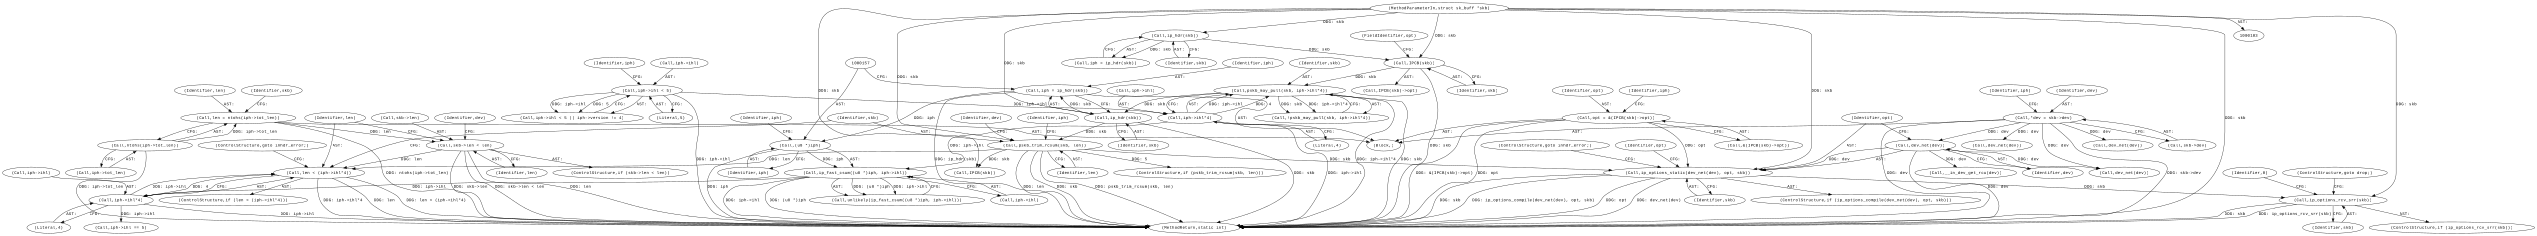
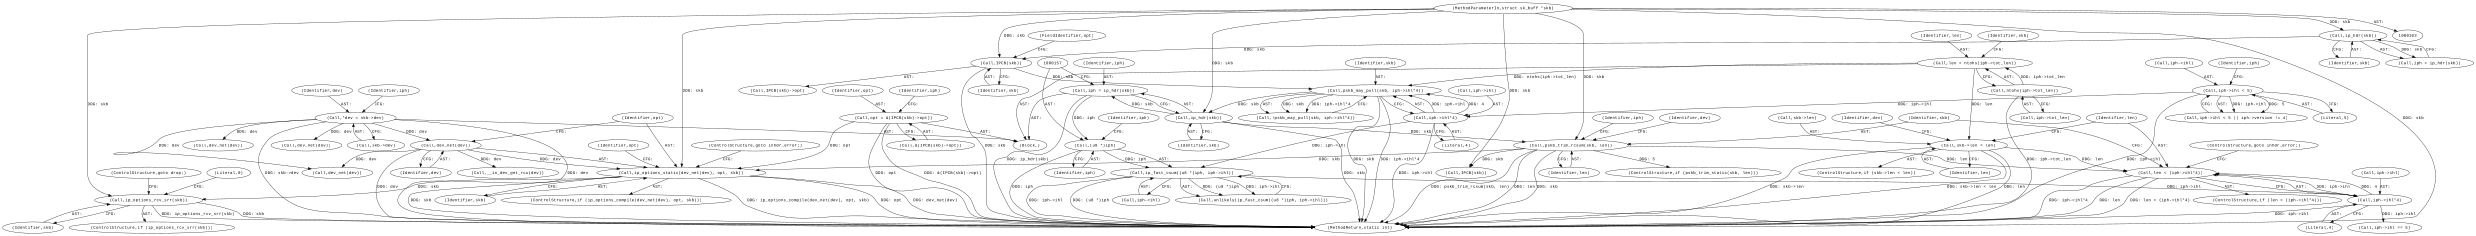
node "(ControlStructure,if (pskb_trim_rcsum(skb, len)))": label "(ControlStructure,if (pskb_trim_rcsum(skb, len)))" -> "(ControlStructure,if (pskb_trim_static(skb, len)))"
node "(Identifier,0)": label "(Identifier,0)" -> "(Literal,0)"
edge "(Call,len = ntohs(iph->tot_len))" -> "(MethodReturn,static int)": now "(Call,len = ntohs(iph->tot_len))" -> "(Call,pskb_may_pull(skb, iph->ihl*4))"
